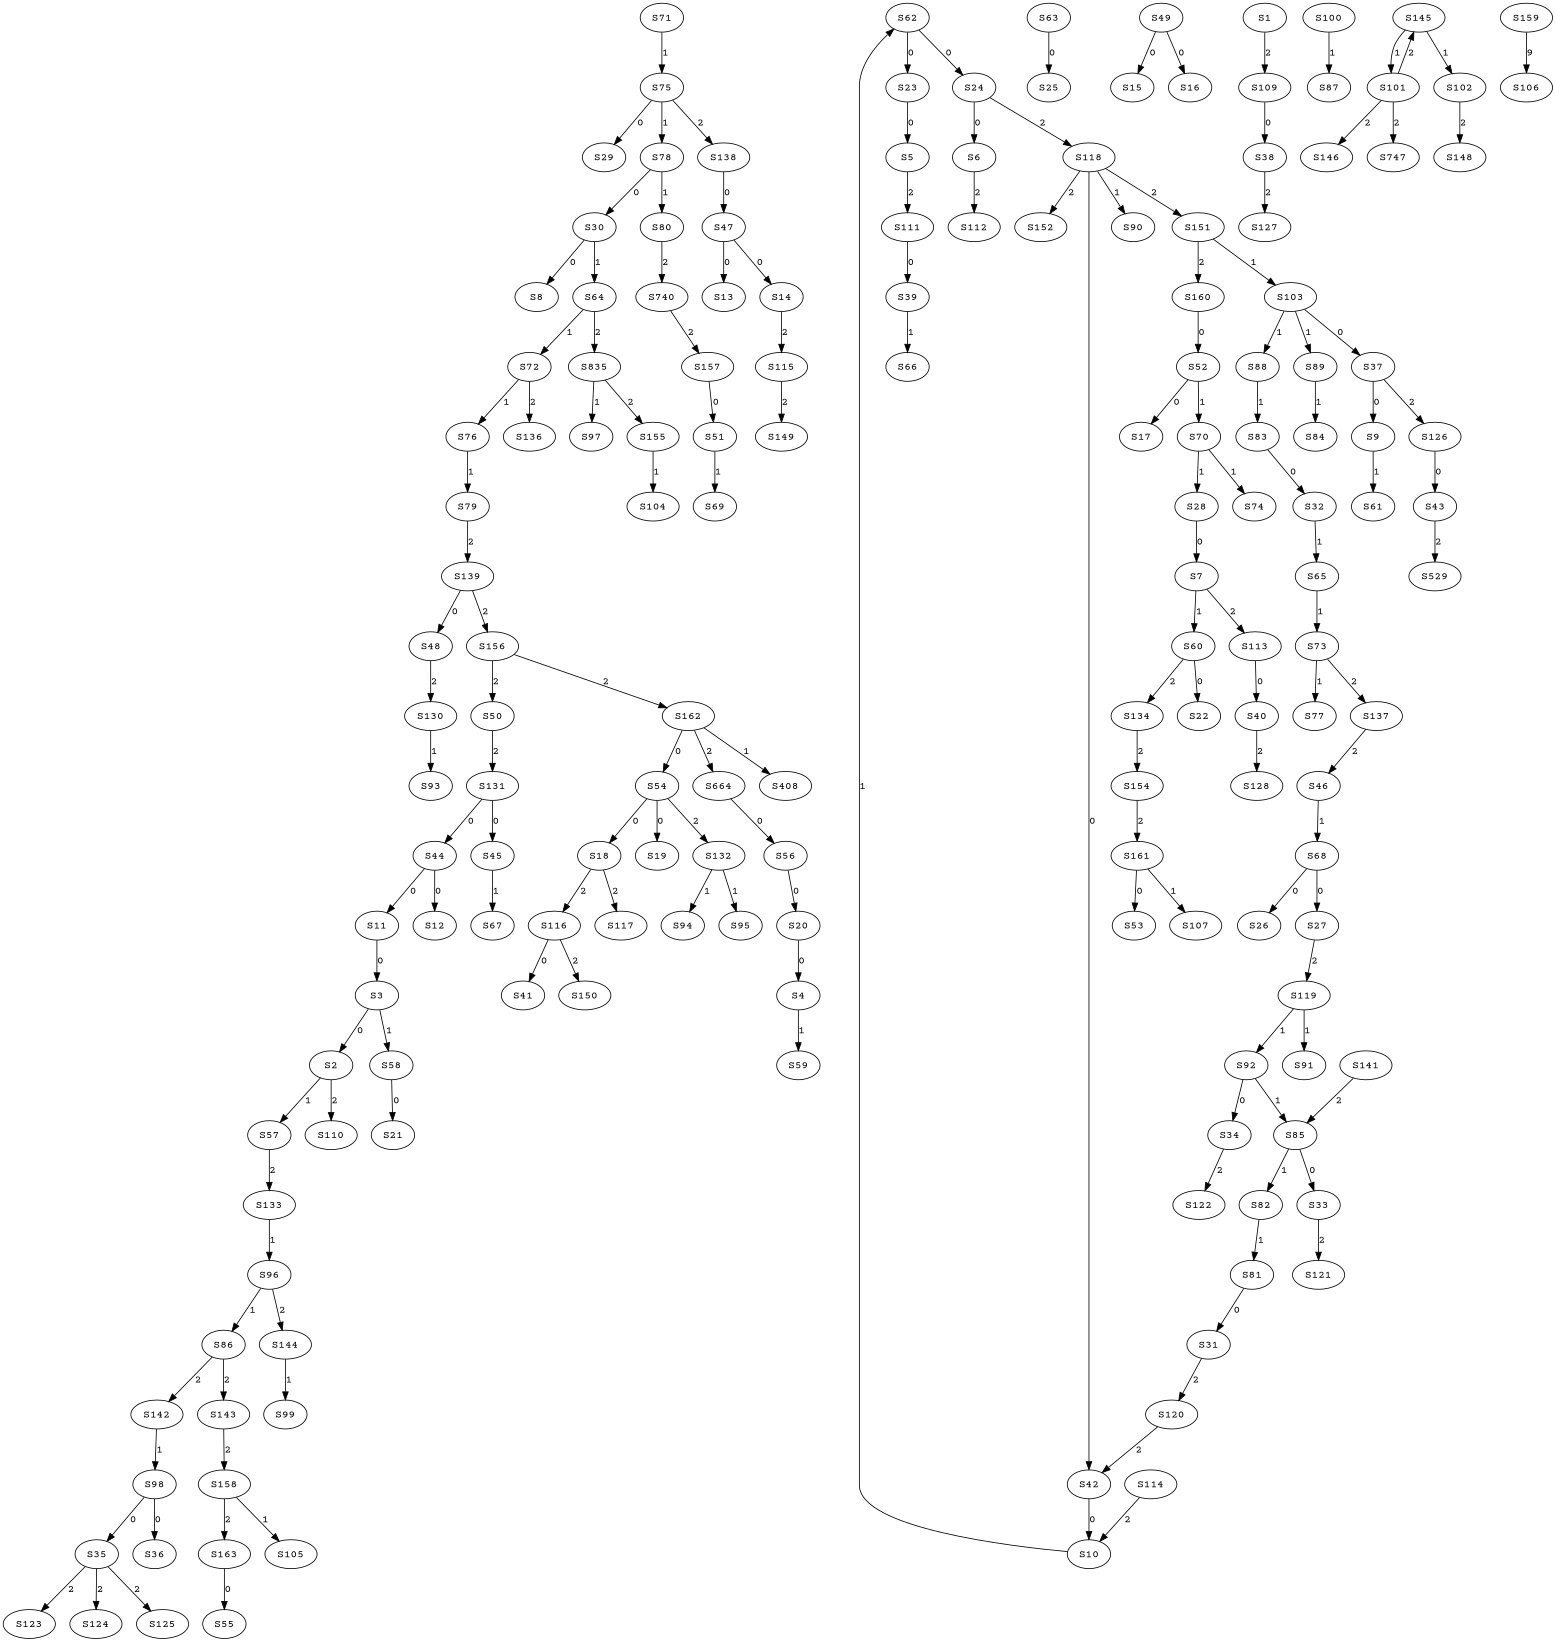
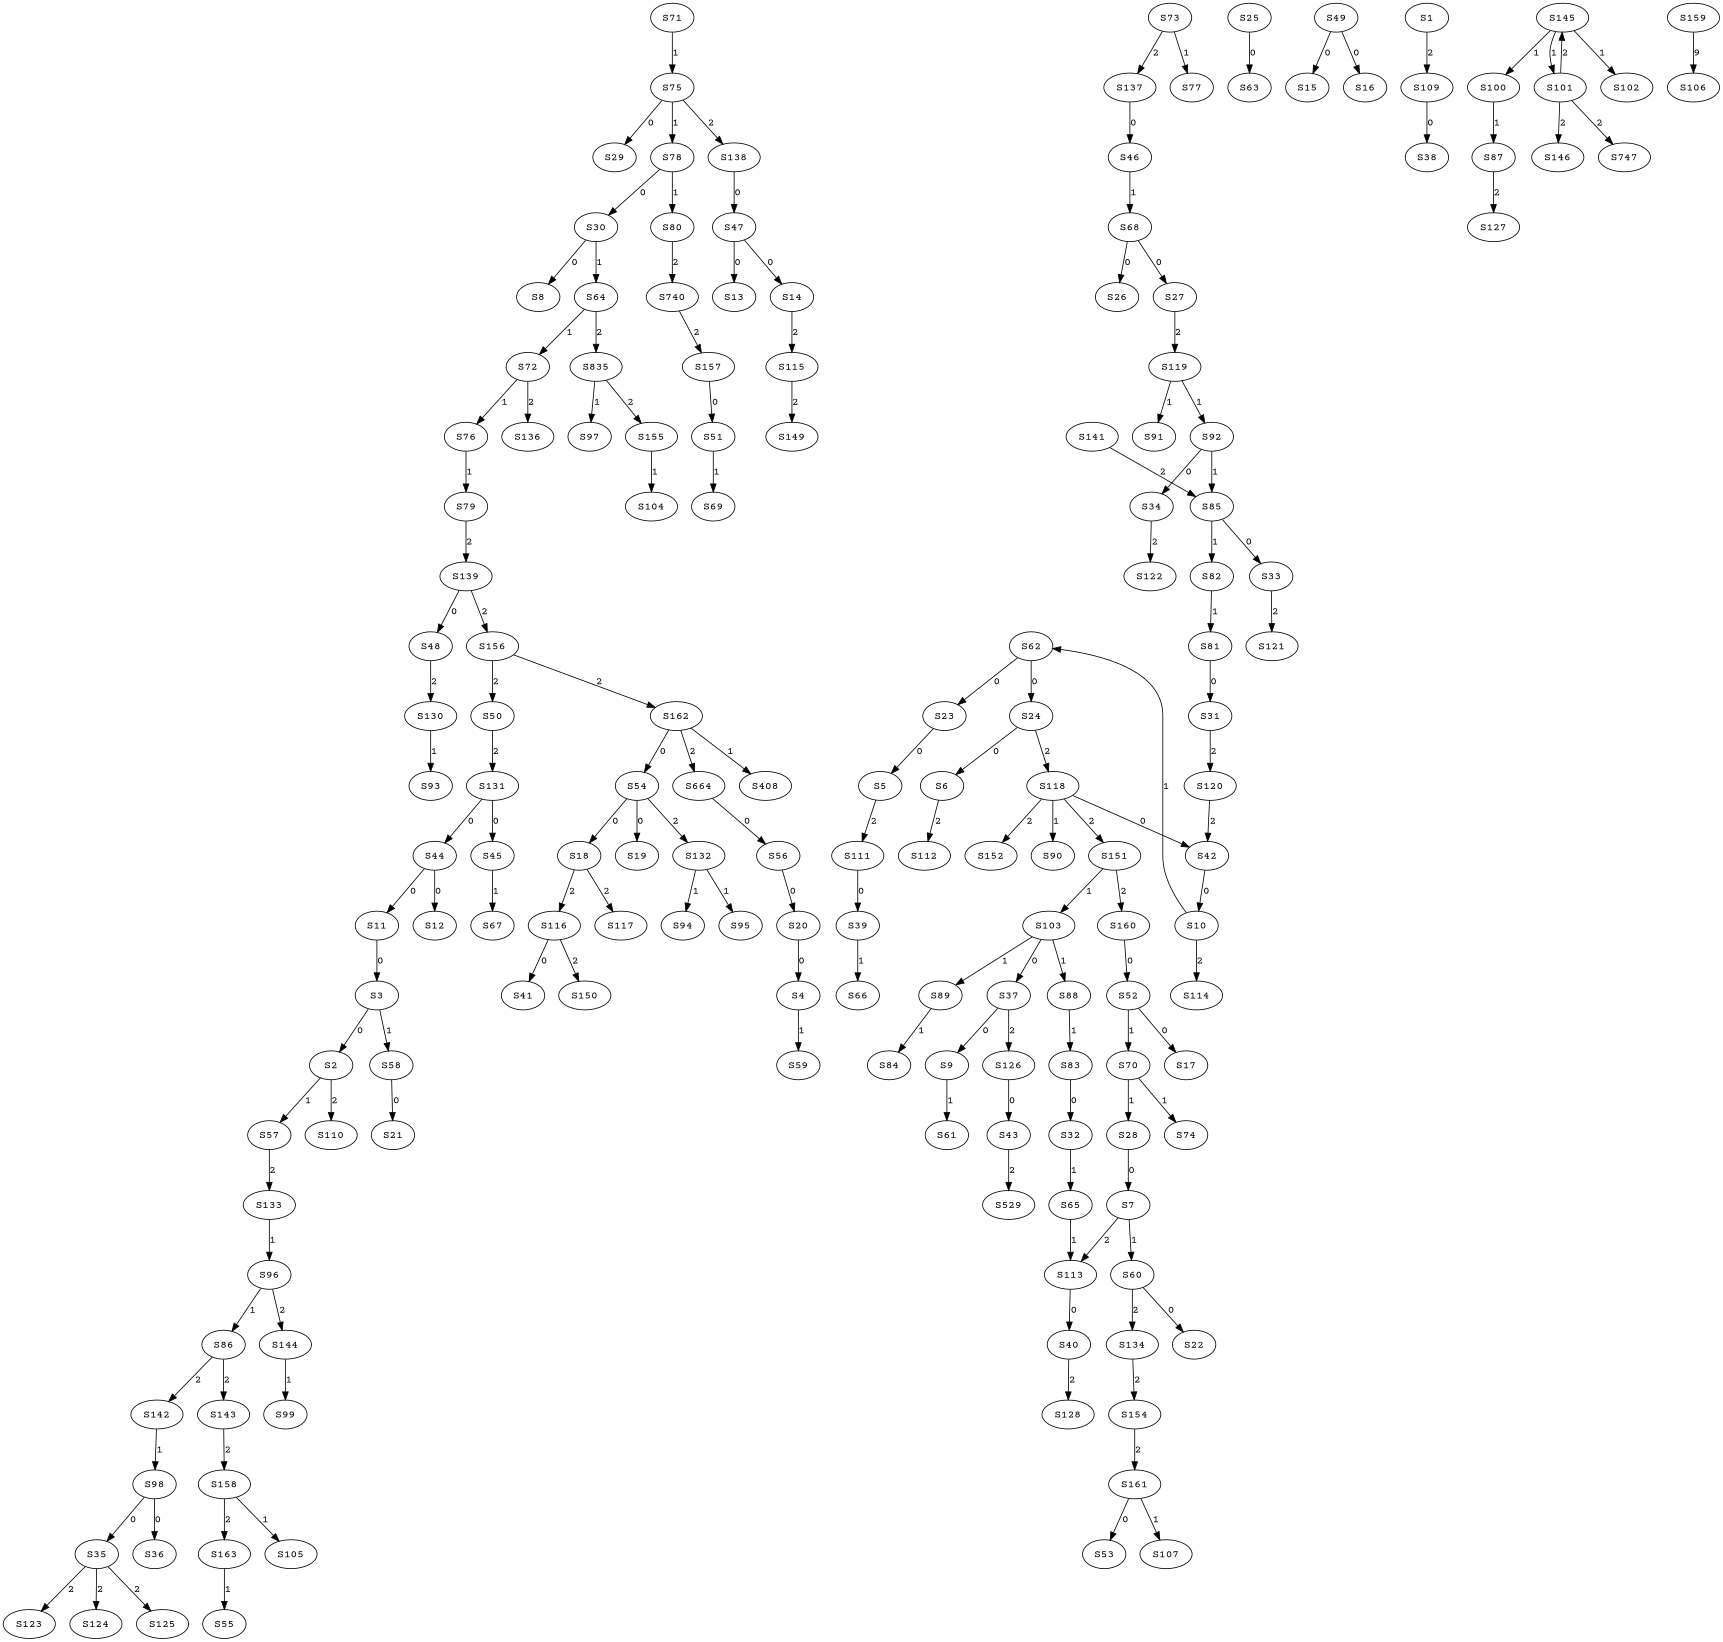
edge "S63" -> "S25": reversed
edge "S145" -> "S100": added, label "1"
node "S148": removed
edge "S38" -> "S127": now "S87" -> "S127"
edge "S65" -> "S73": now "S65" -> "S113"
edge "S137" -> "S46": label "2" -> "0"
edge "S114" -> "S10": reversed
edge "S163" -> "S55": label "0" -> "1"
